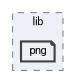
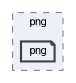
cluster "lib": label "lib" -> "png"
